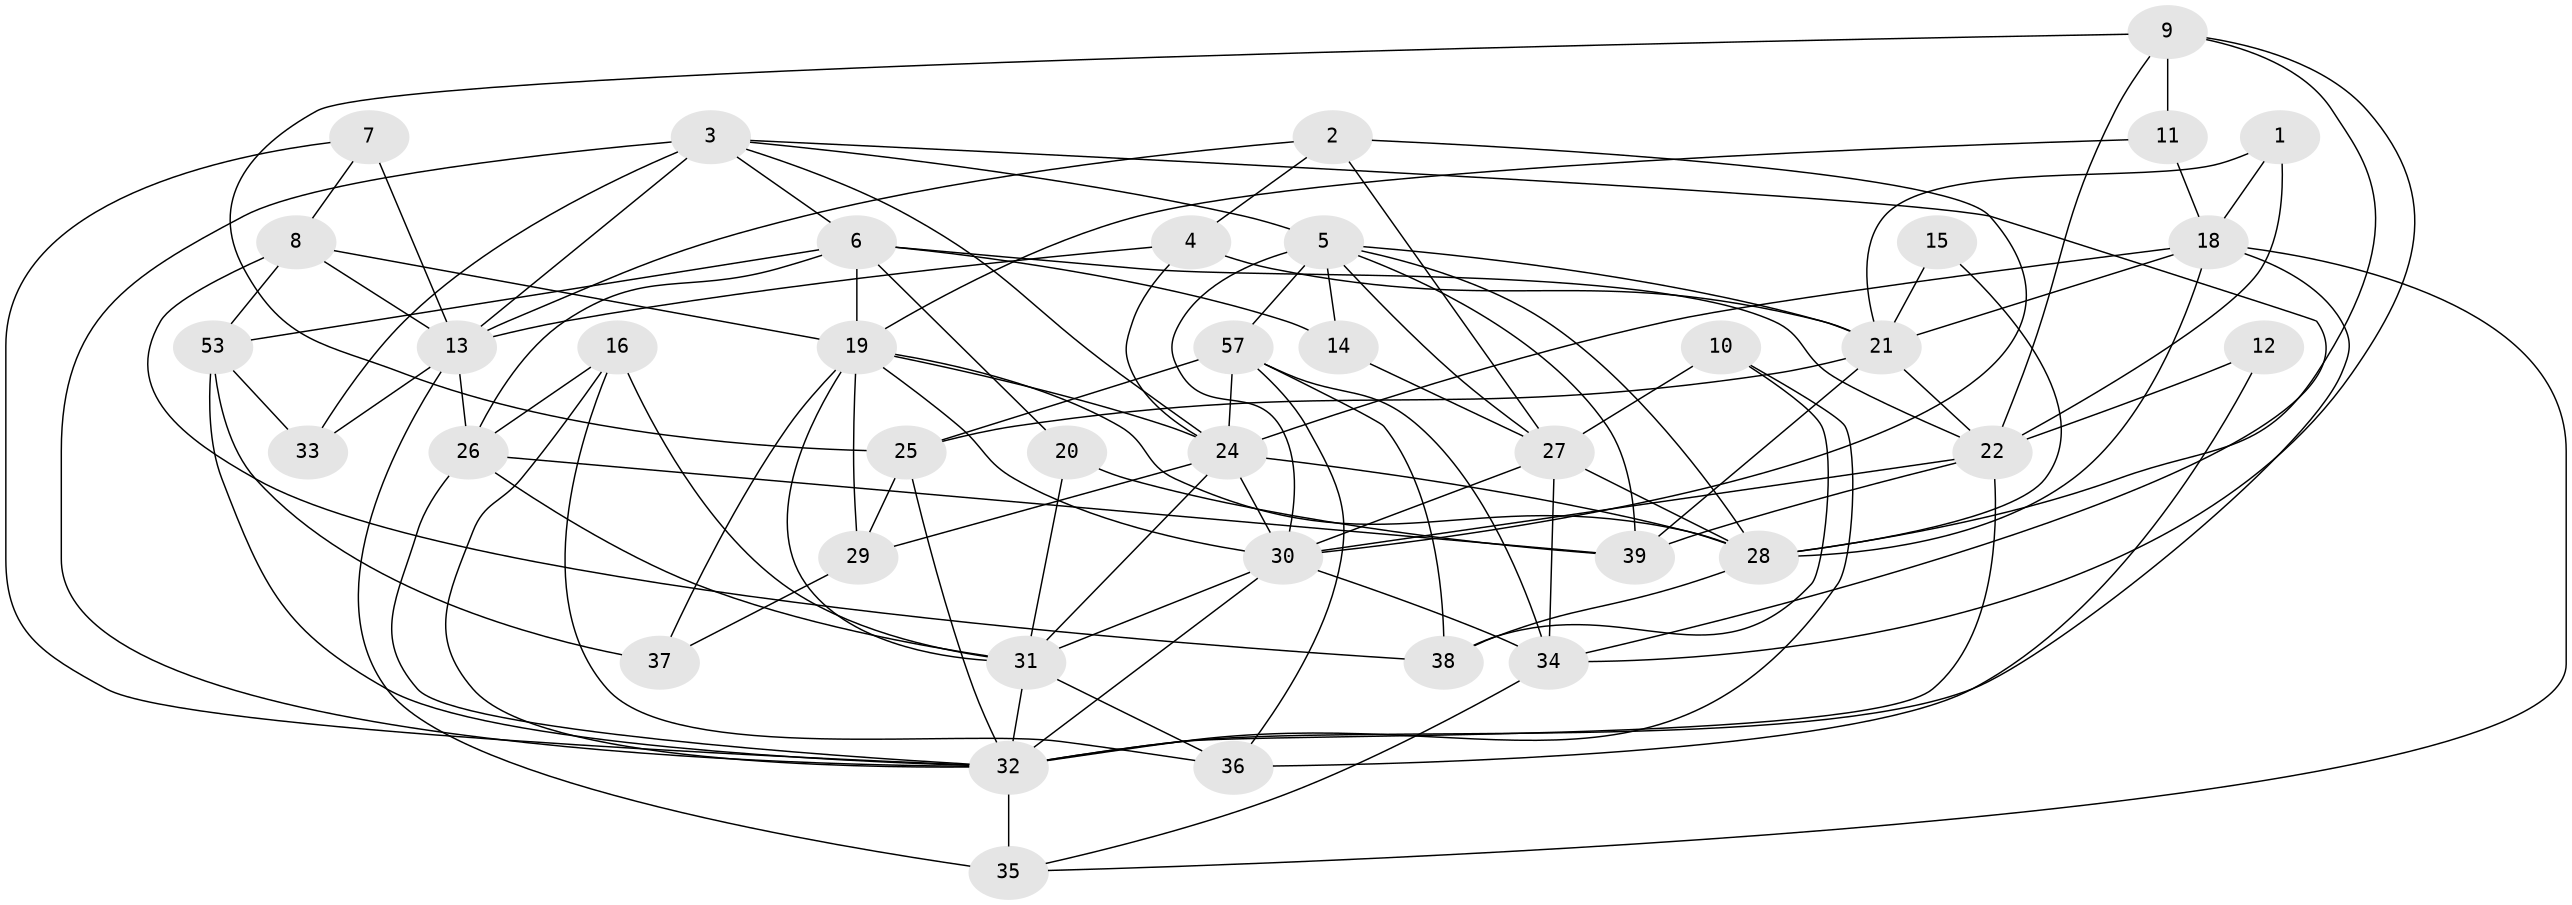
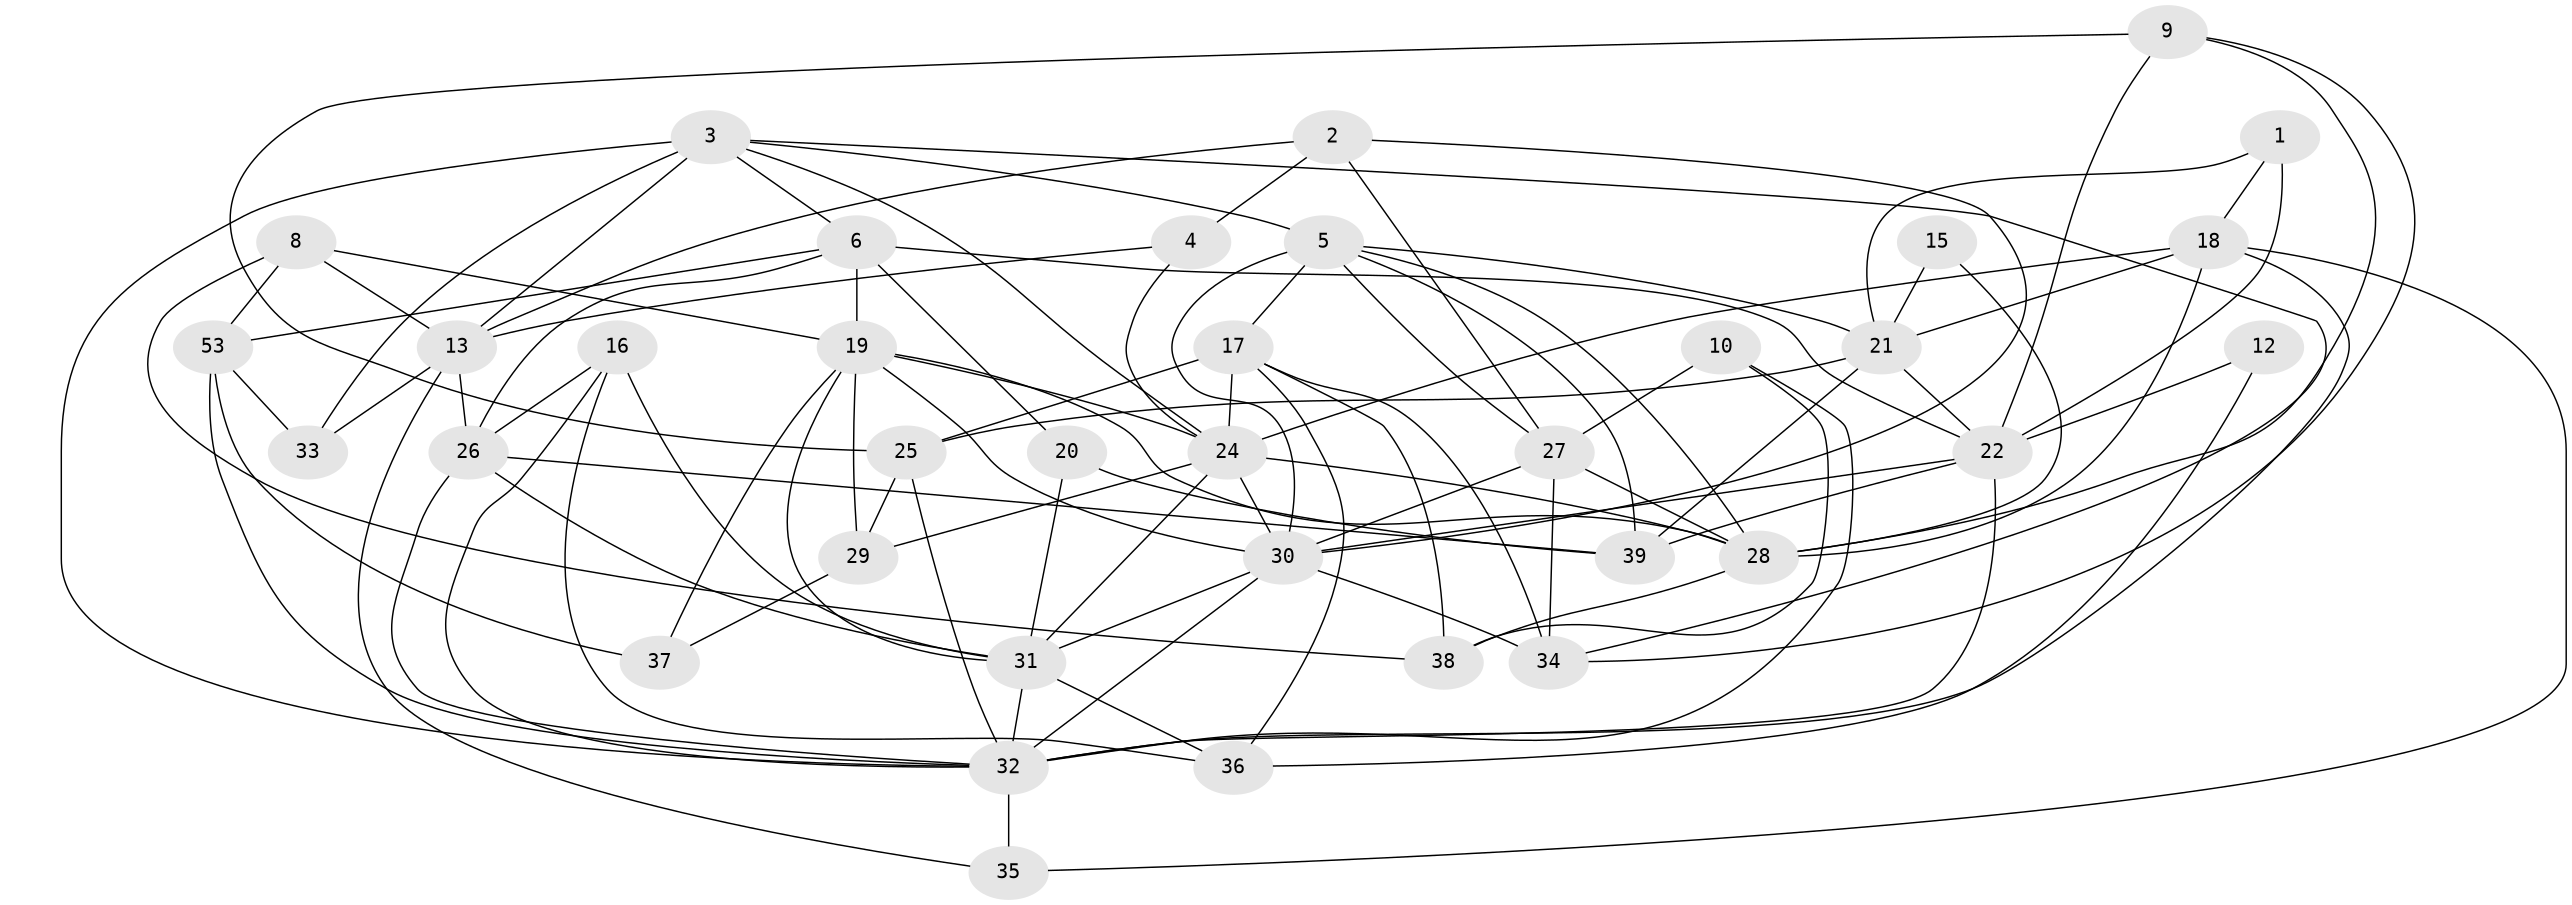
node "7": removed
node "11": removed
edge "4" -- "21": removed
node "57": label "57" -> "17"
node "14": removed
edge "34" -- "35": removed
